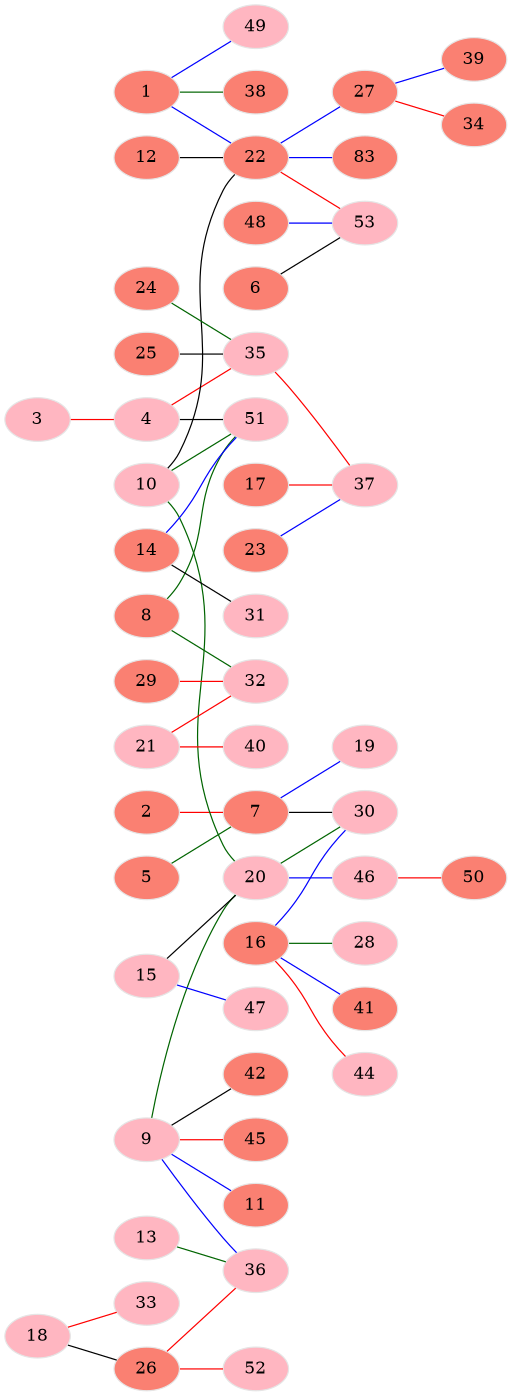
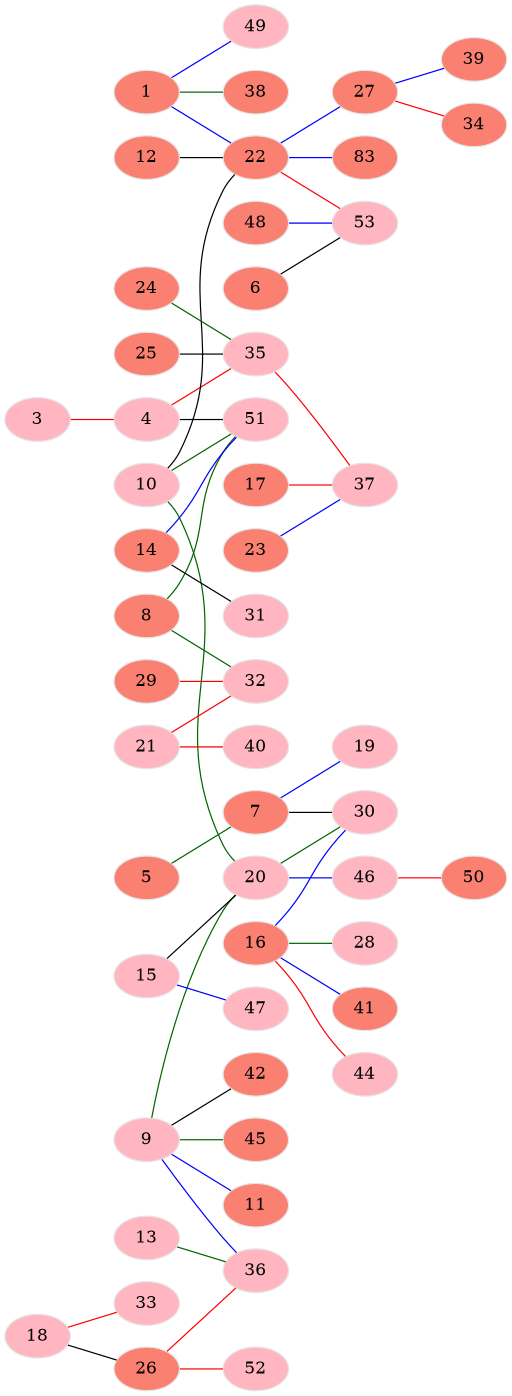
node "2": removed
edge "9" -- "45": color red -> darkgreen
